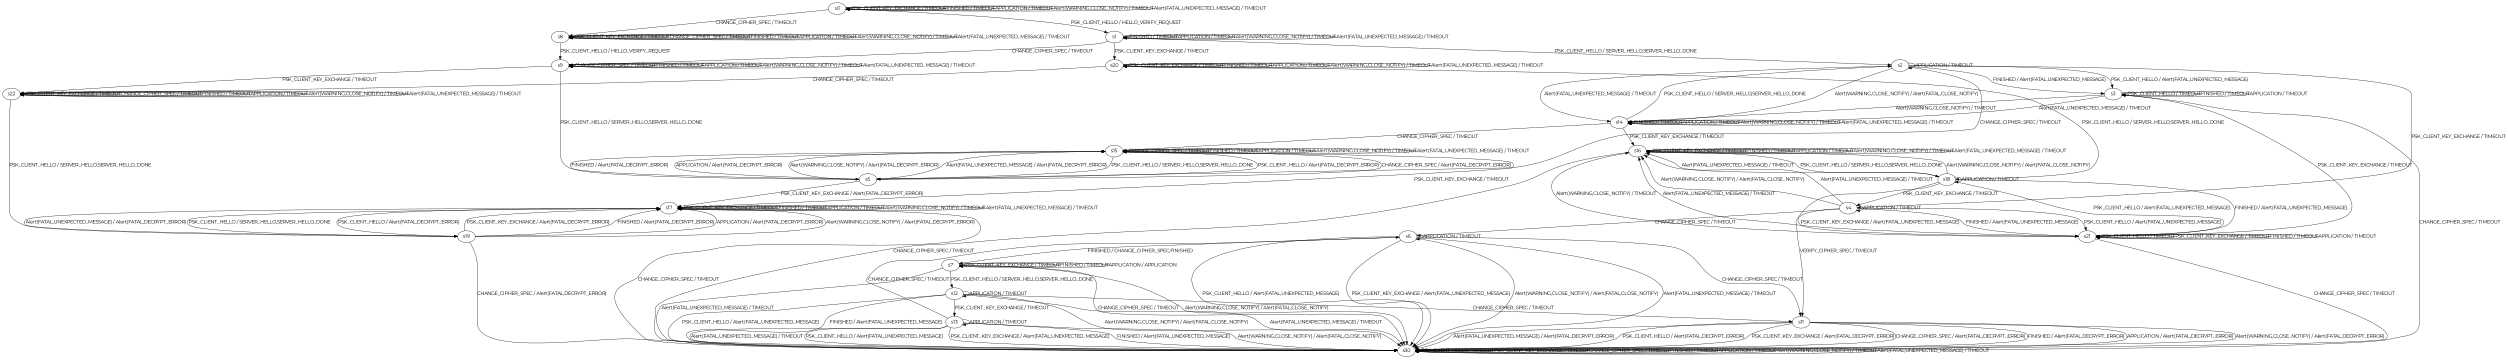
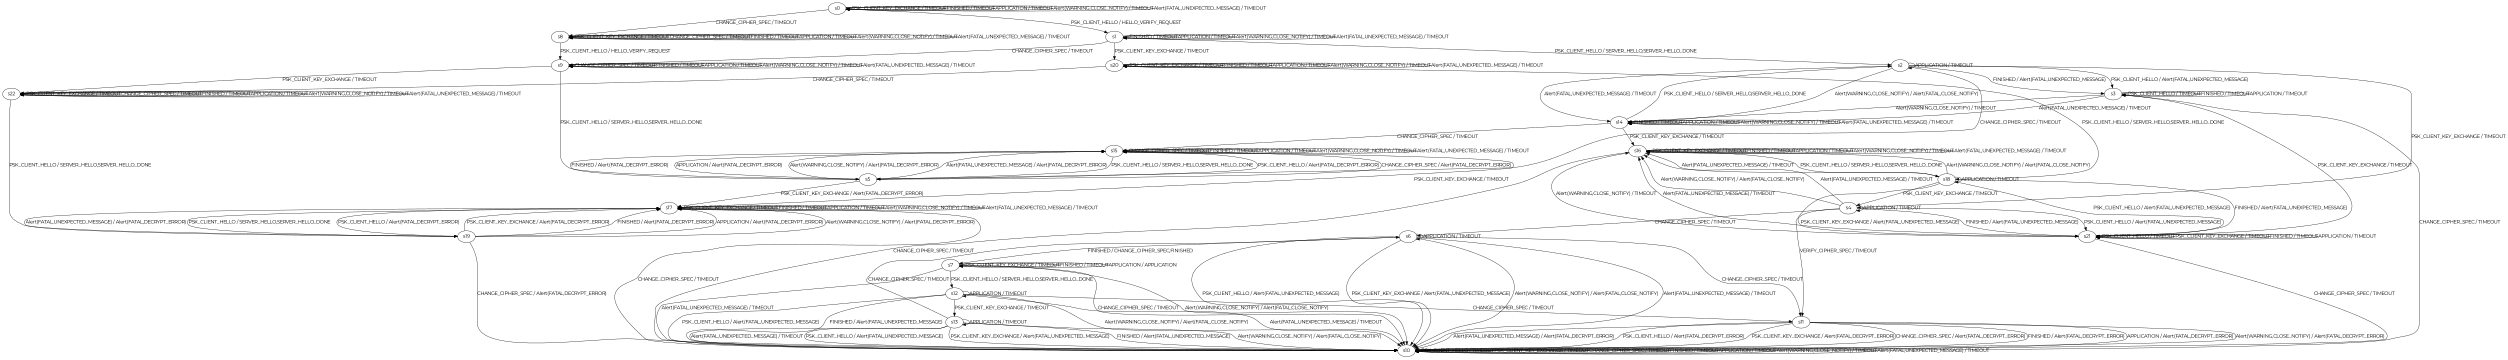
node "s30": label "s30" -> "s10"
